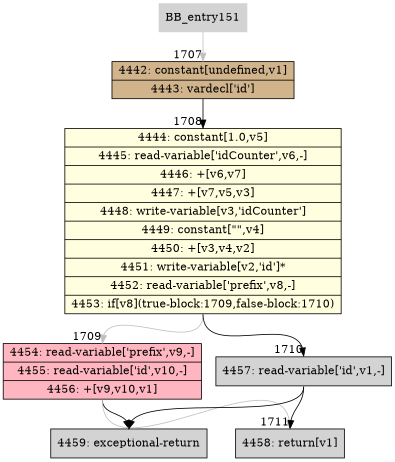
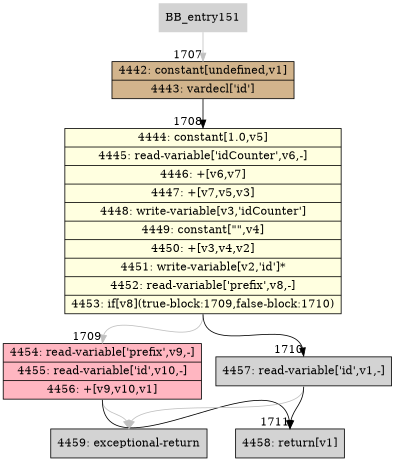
edge "4457: read-variable['id',v1,-]" -> "4459: exceptional-return": color black -> gray
edge "4454: read-variable['prefix',v9,-]" -> "4459: exceptional-return": color black -> gray
edge "4454: read-variable['prefix',v9,-]" -> "4458: return[v1]": color gray -> black
